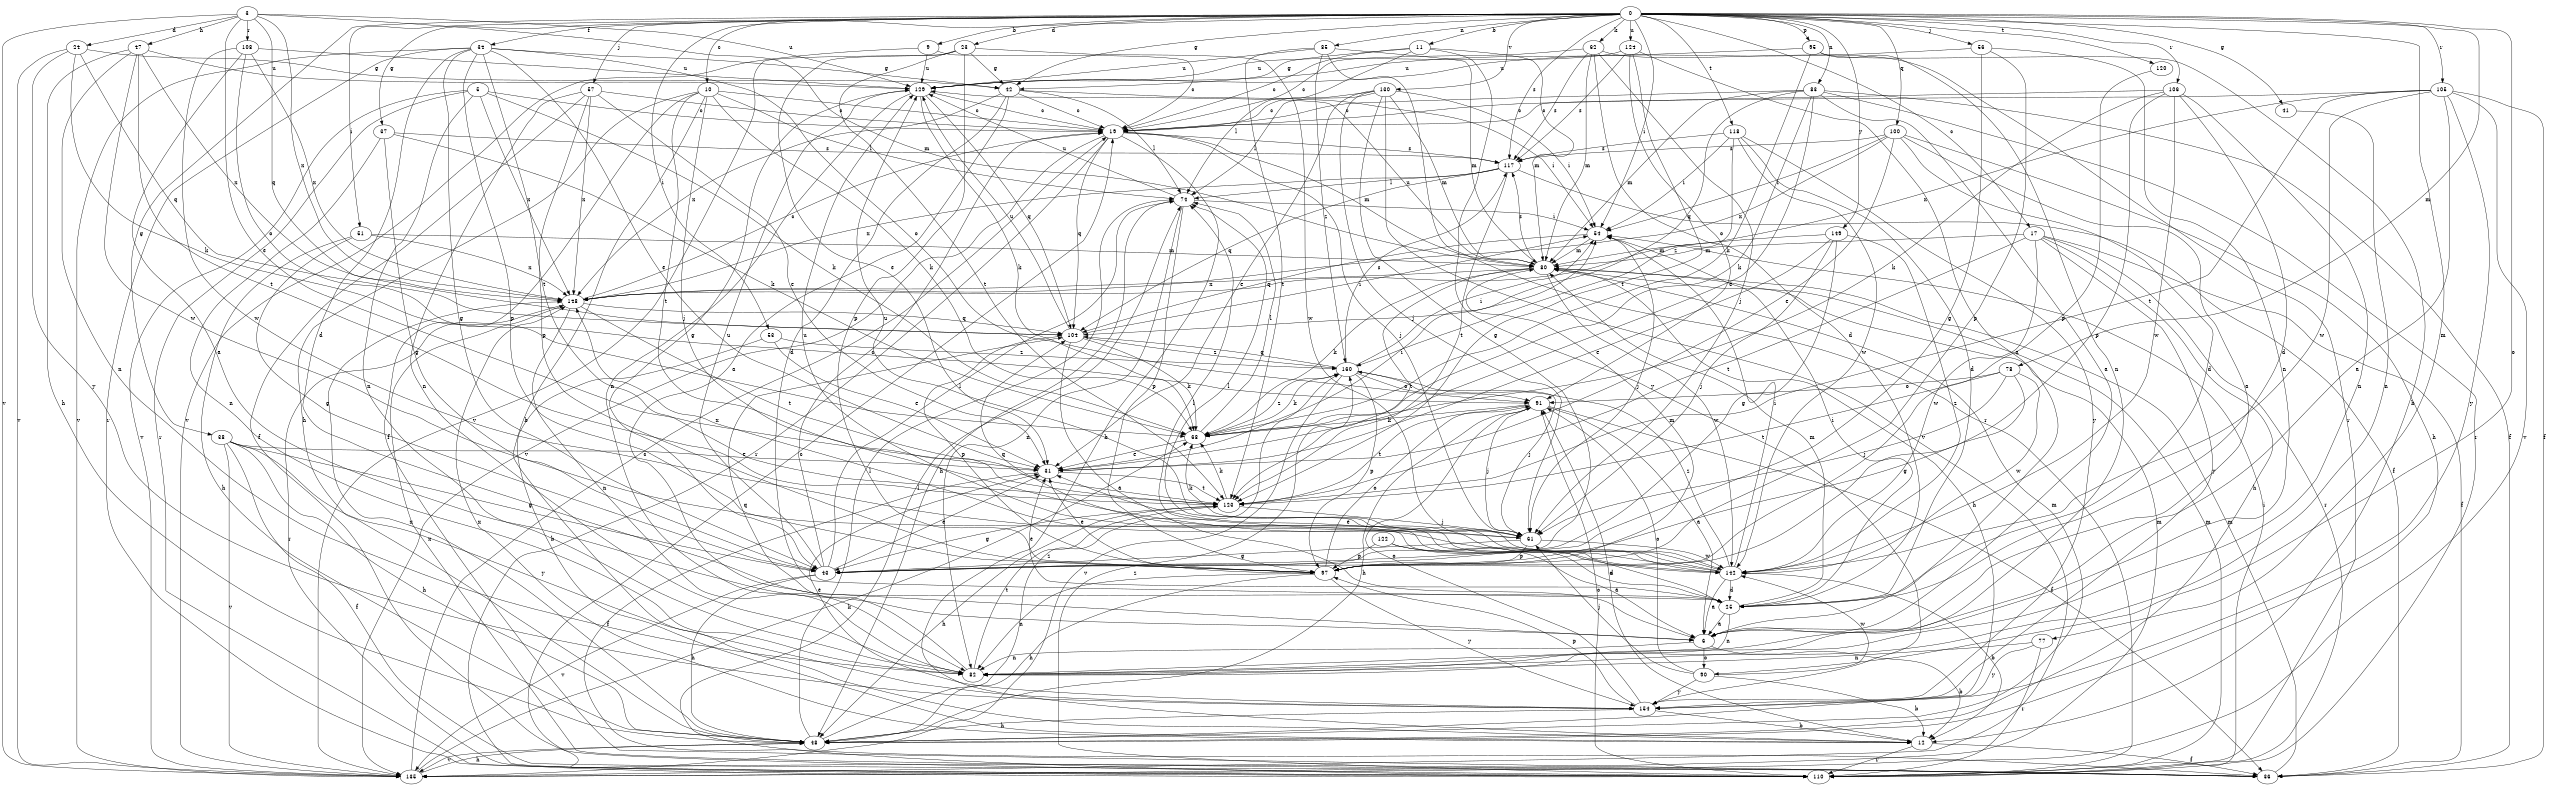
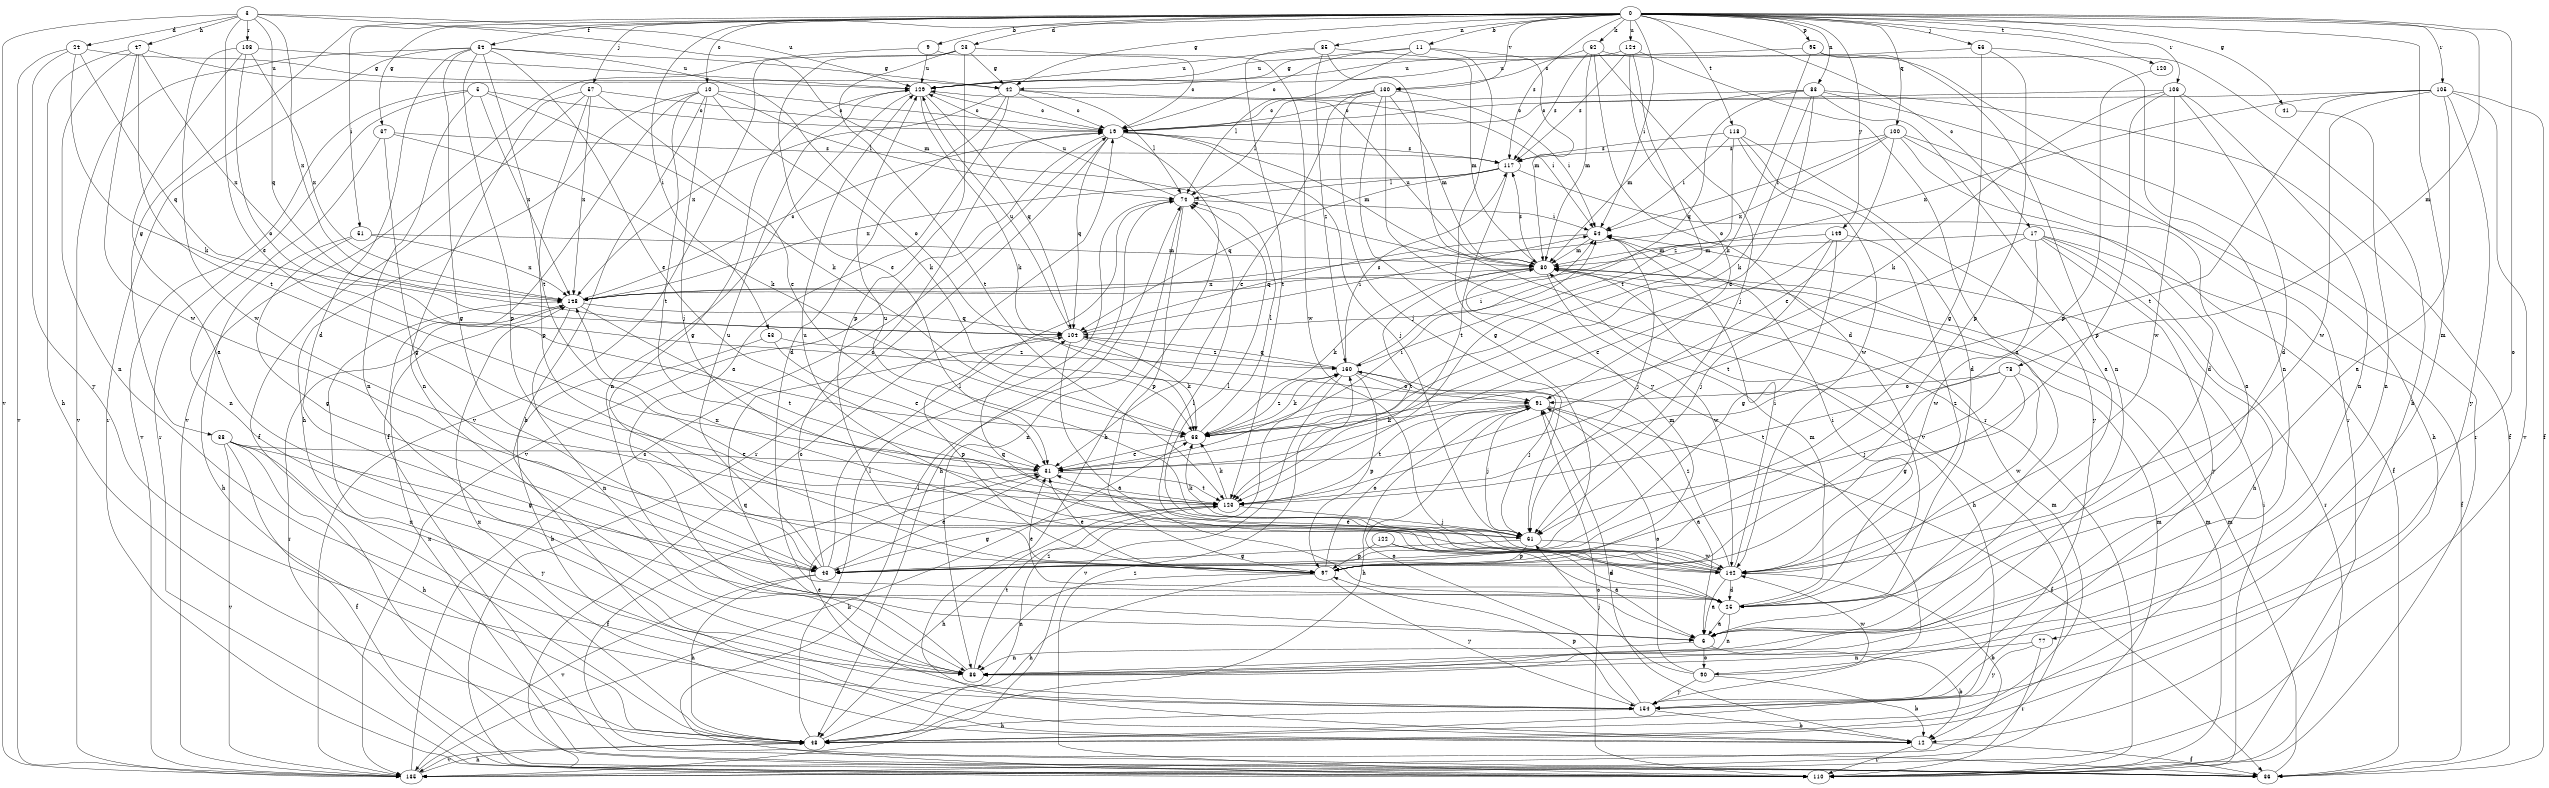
edge "62" -> "19": now "62" -> "130"
node "82": label "82" -> "86"
